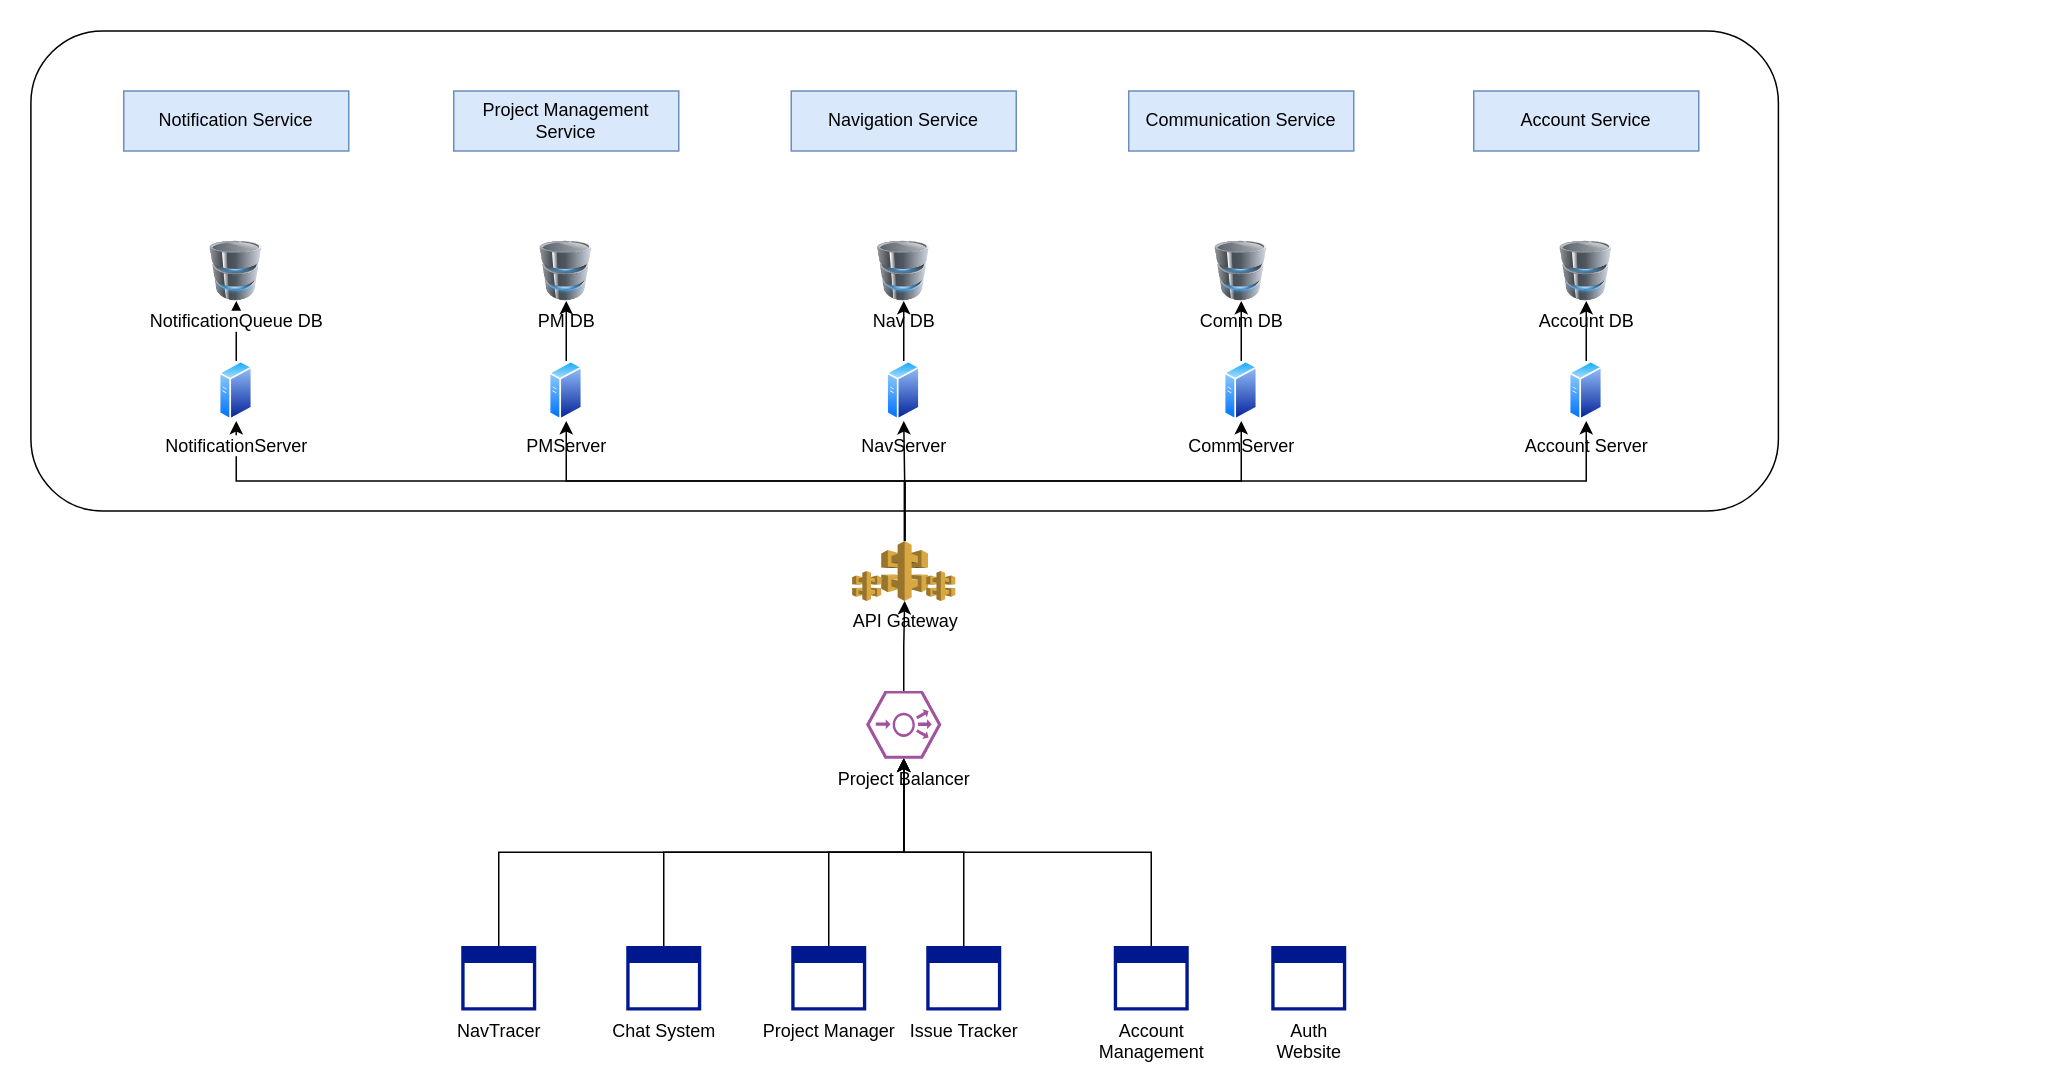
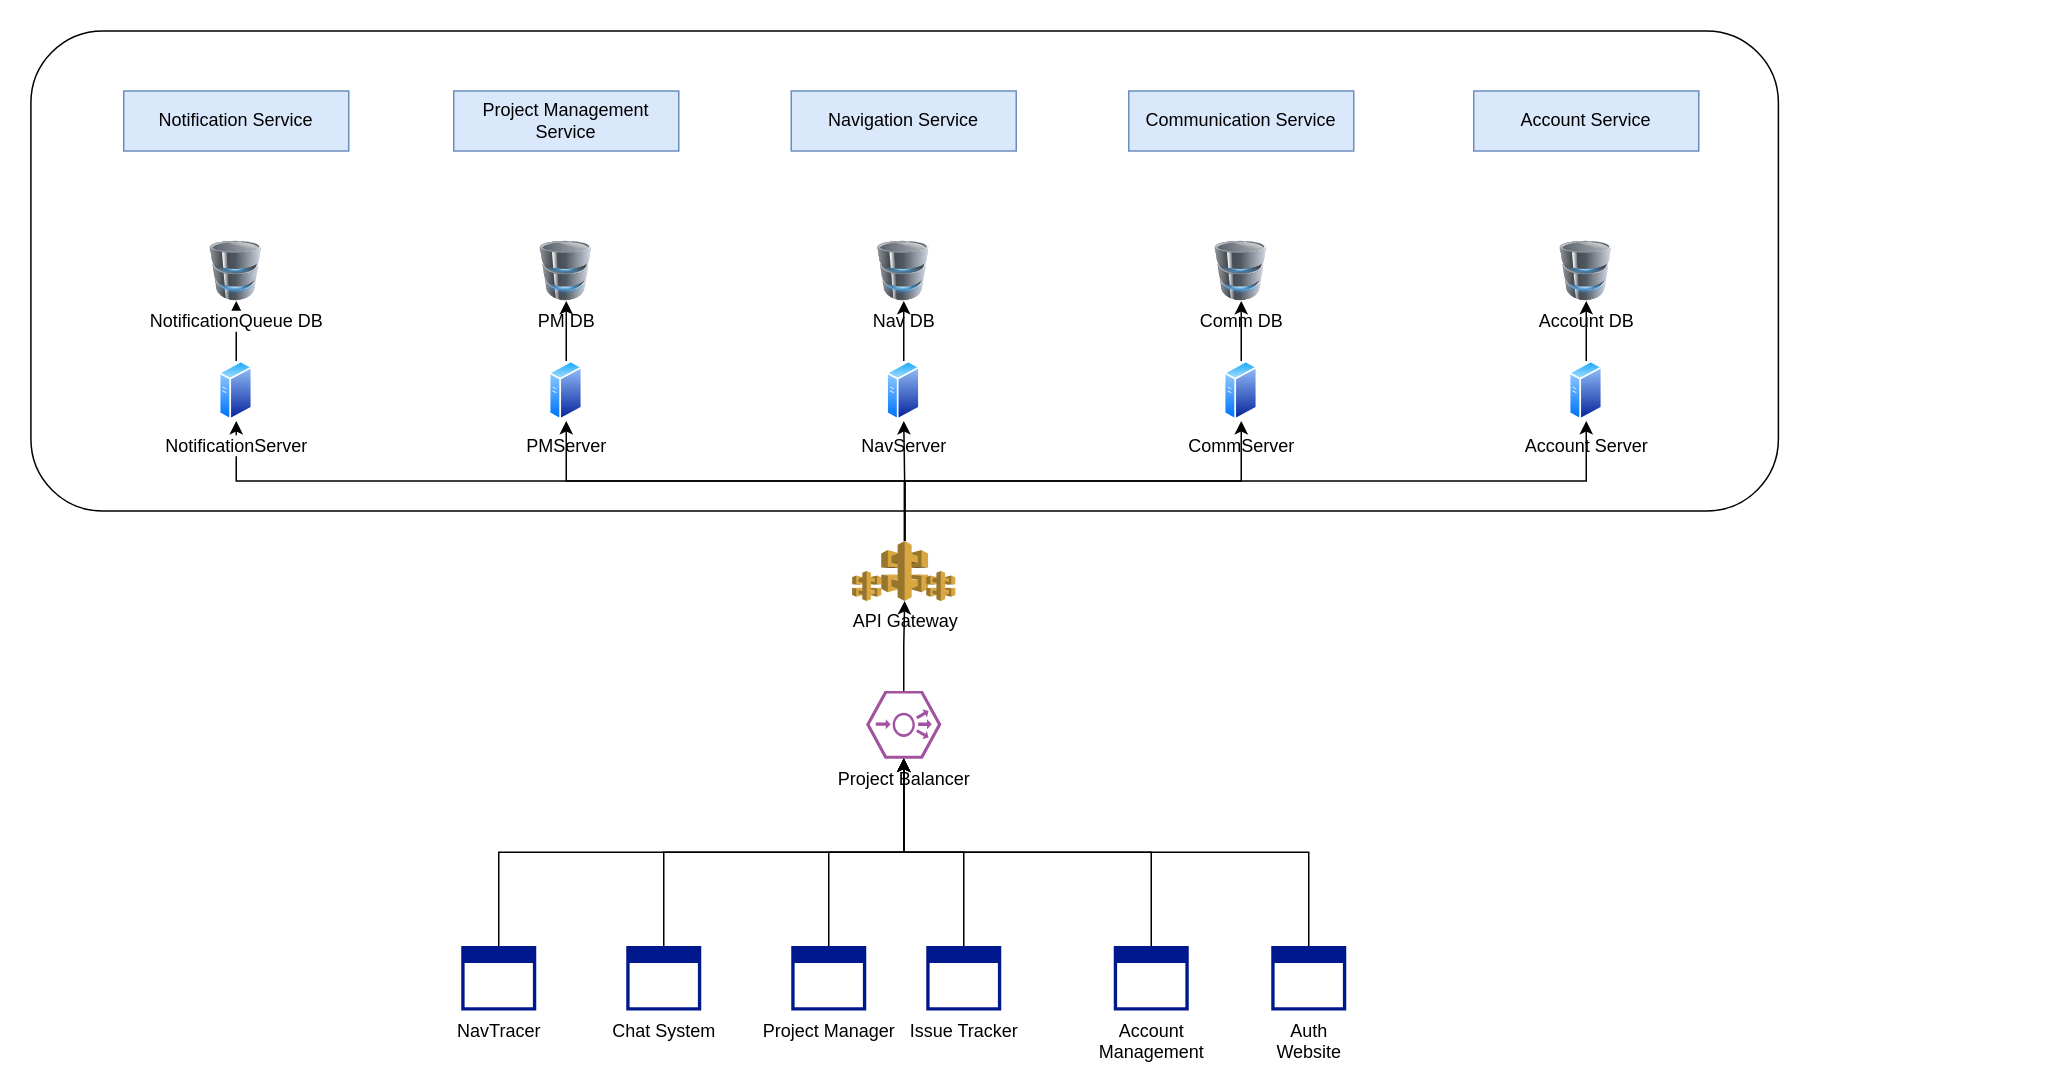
edge "Auth Website" -> "Project Balancer": added
